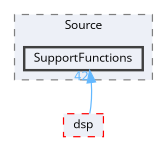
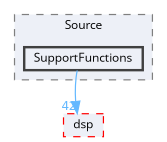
edge "dsp" -> "SupportFunctions": reversed
